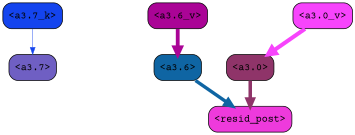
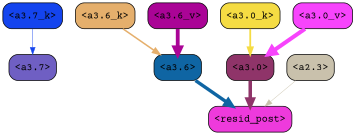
node "<a3.6_k>": added
node "<a3.0_k>": added
node "<a2.3>": added
